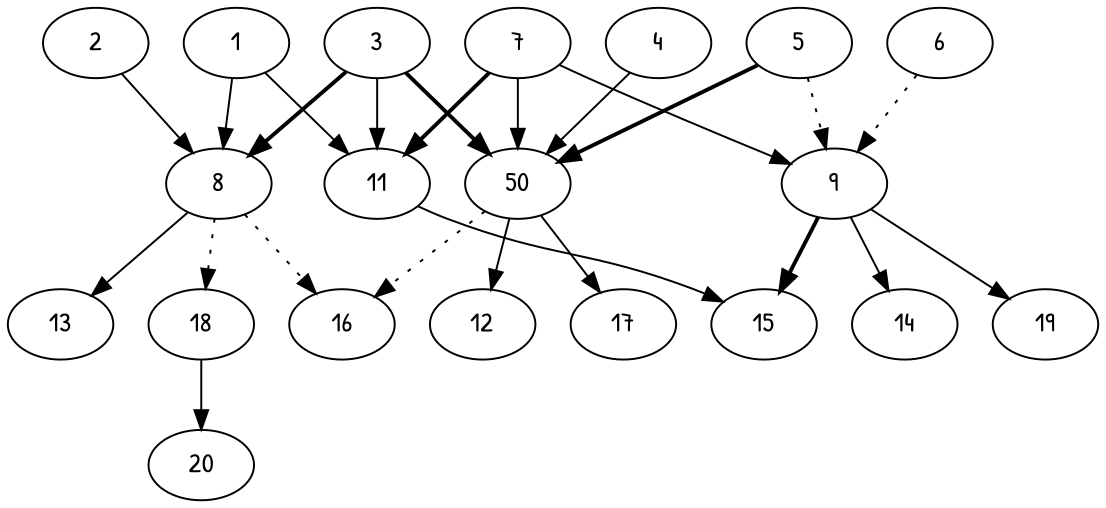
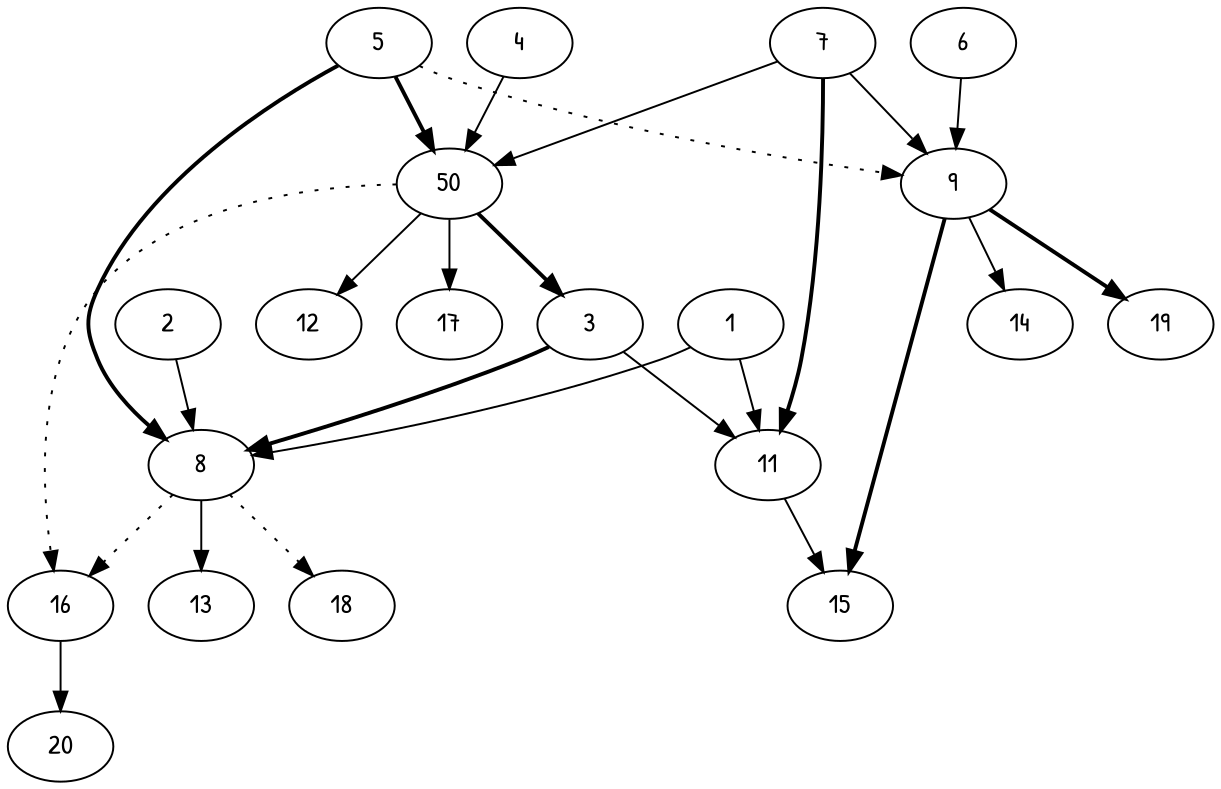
edge "3" -> "50": reversed
edge "6" -> "9": style dotted -> solid
edge "5" -> "8": added
edge "9" -> "19": style solid -> bold
edge "18" -> "20": now "16" -> "20"
